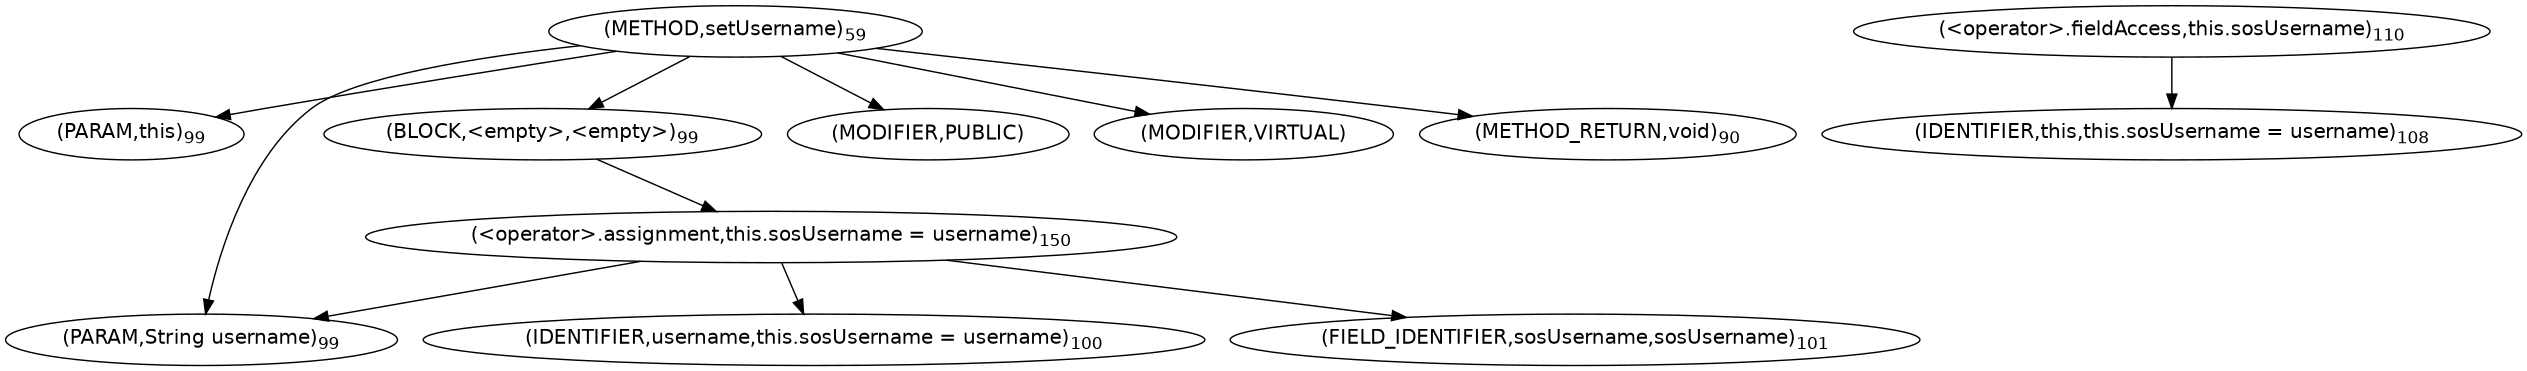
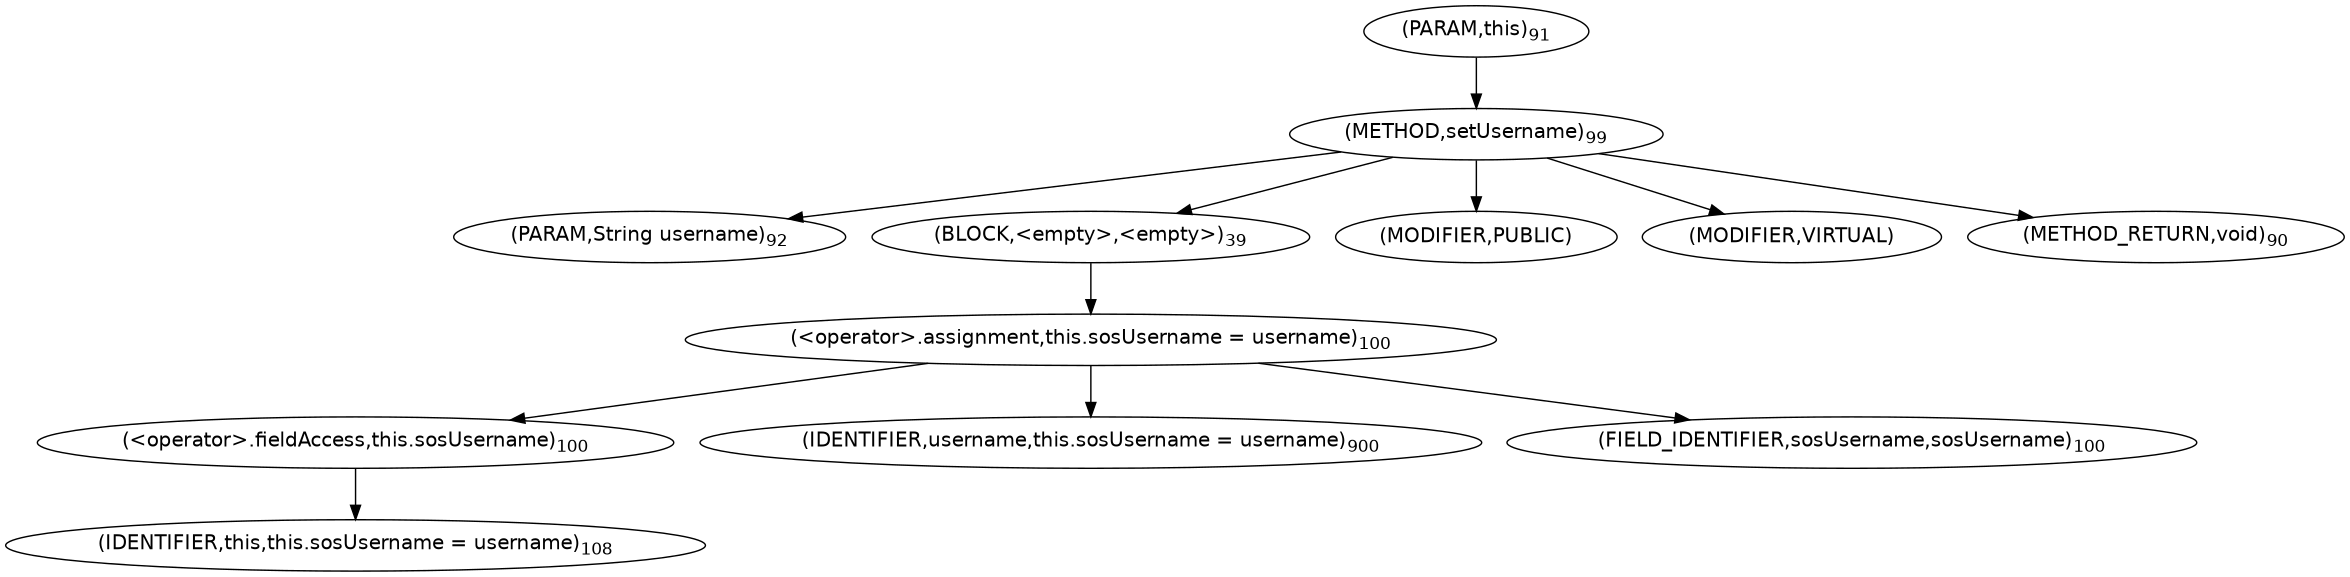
node "(METHOD,setUsername)": text "59" -> "99"
node "(<operator>.fieldAccess,this.sosUsername)": text "110" -> "100"
edge "(METHOD,setUsername)" -> "(PARAM,this)": reversed
node "(PARAM,this)": text "99" -> "91"
node "(BLOCK,<empty>,<empty>)": text "99" -> "39"
node "(<operator>.assignment,this.sosUsername = username)": text "150" -> "100"
edge "(<operator>.assignment,this.sosUsername = username)" -> "(PARAM,String username)": now "(<operator>.assignment,this.sosUsername = username)" -> "(<operator>.fieldAccess,this.sosUsername)"
node "(PARAM,String username)": text "99" -> "92"
node "(IDENTIFIER,username,this.sosUsername = username)": text "100" -> "900"
node "(FIELD_IDENTIFIER,sosUsername,sosUsername)": text "101" -> "100"
